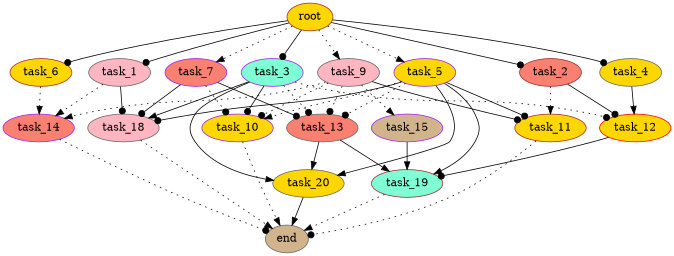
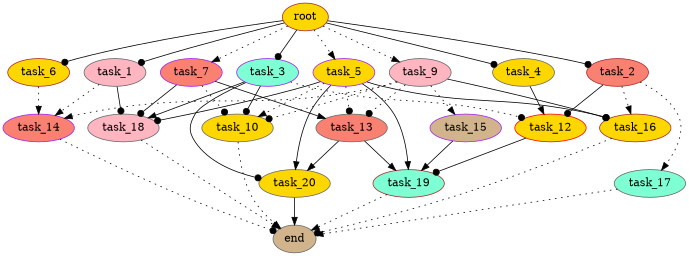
edge "task_7" -> "task_13": arrowhead dot -> normal
edge "task_3" -> "task_13": removed
node "task_10": color purple -> gray40
node "task_11": label "task_11" -> "task_16"
edge "task_3" -> "task_20": arrowhead normal -> dot
node "task_17": added
